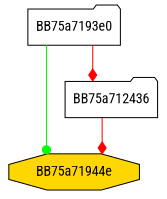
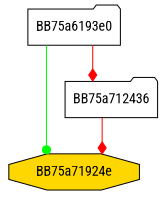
node "BB75a7193e0": label "BB75a7193e0" -> "BB75a6193e0"
node "BB75a71944e": label "BB75a71944e" -> "BB75a71924e"
